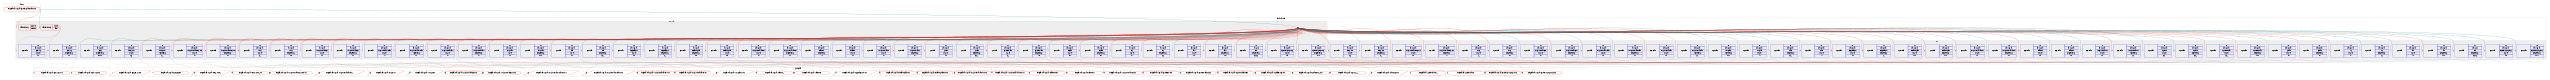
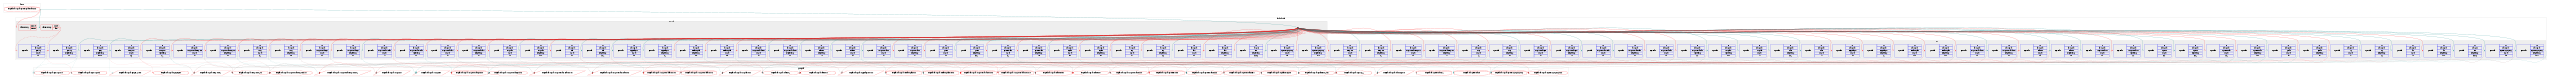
node "portage://dev-haskell/hslua-module-text-1.0.4": label "portage://dev-haskell/hslua-module-text-1.0.4" -> "portage://dev-haskell/hslua-module-doclayout-1.0.4"
